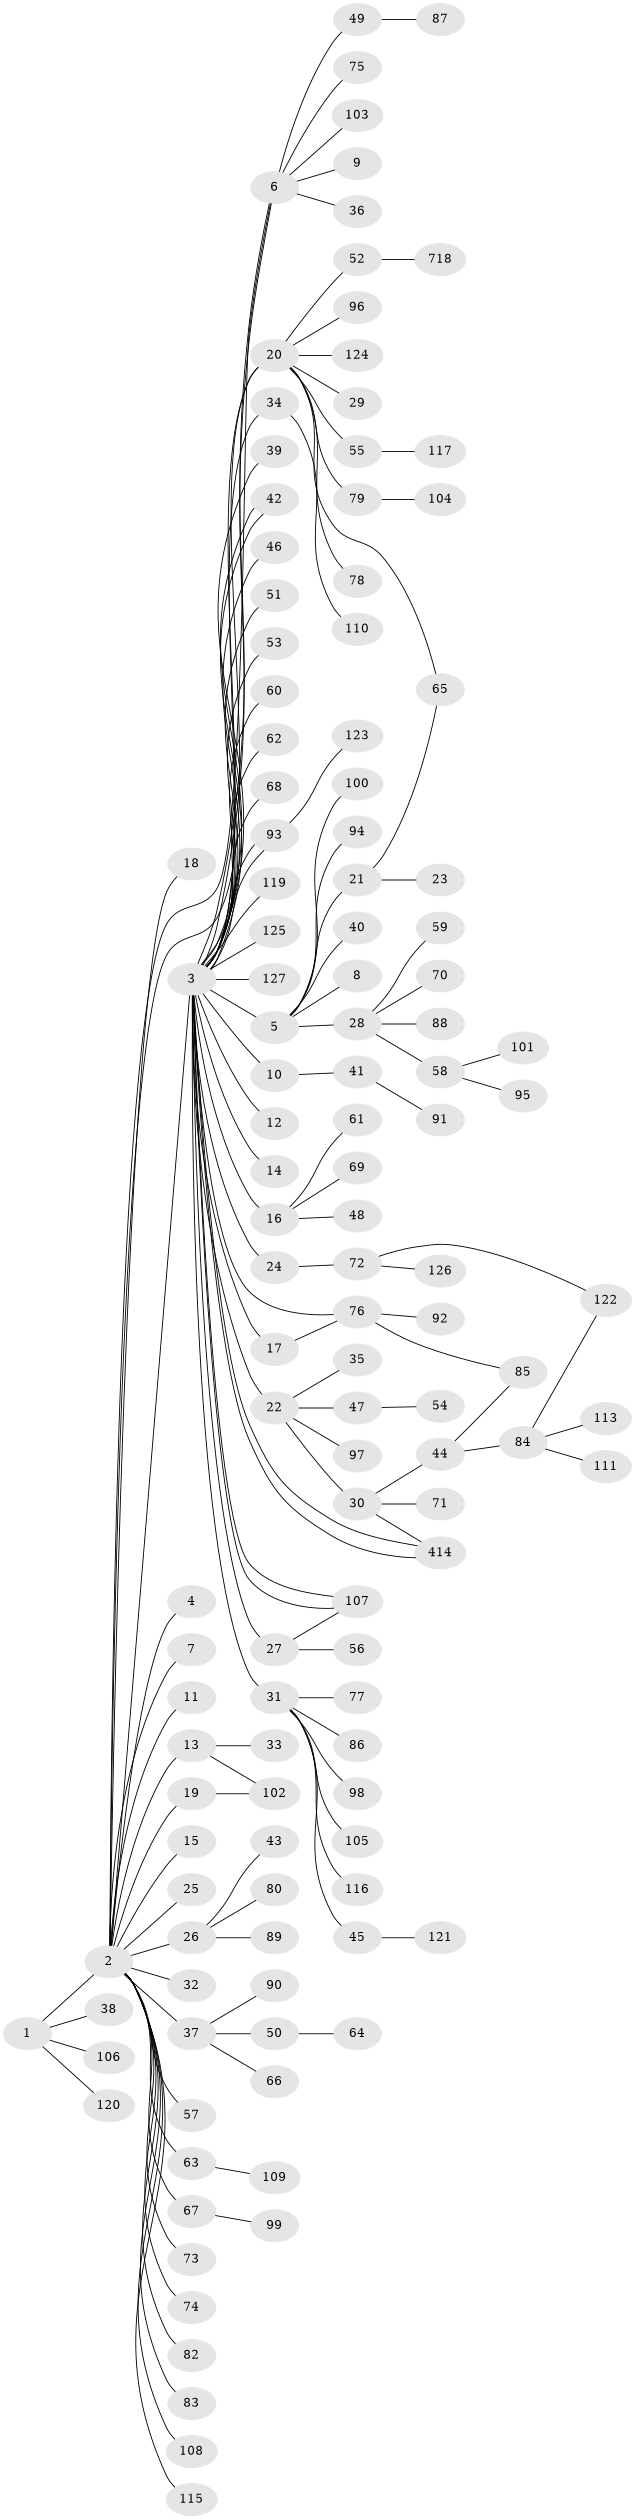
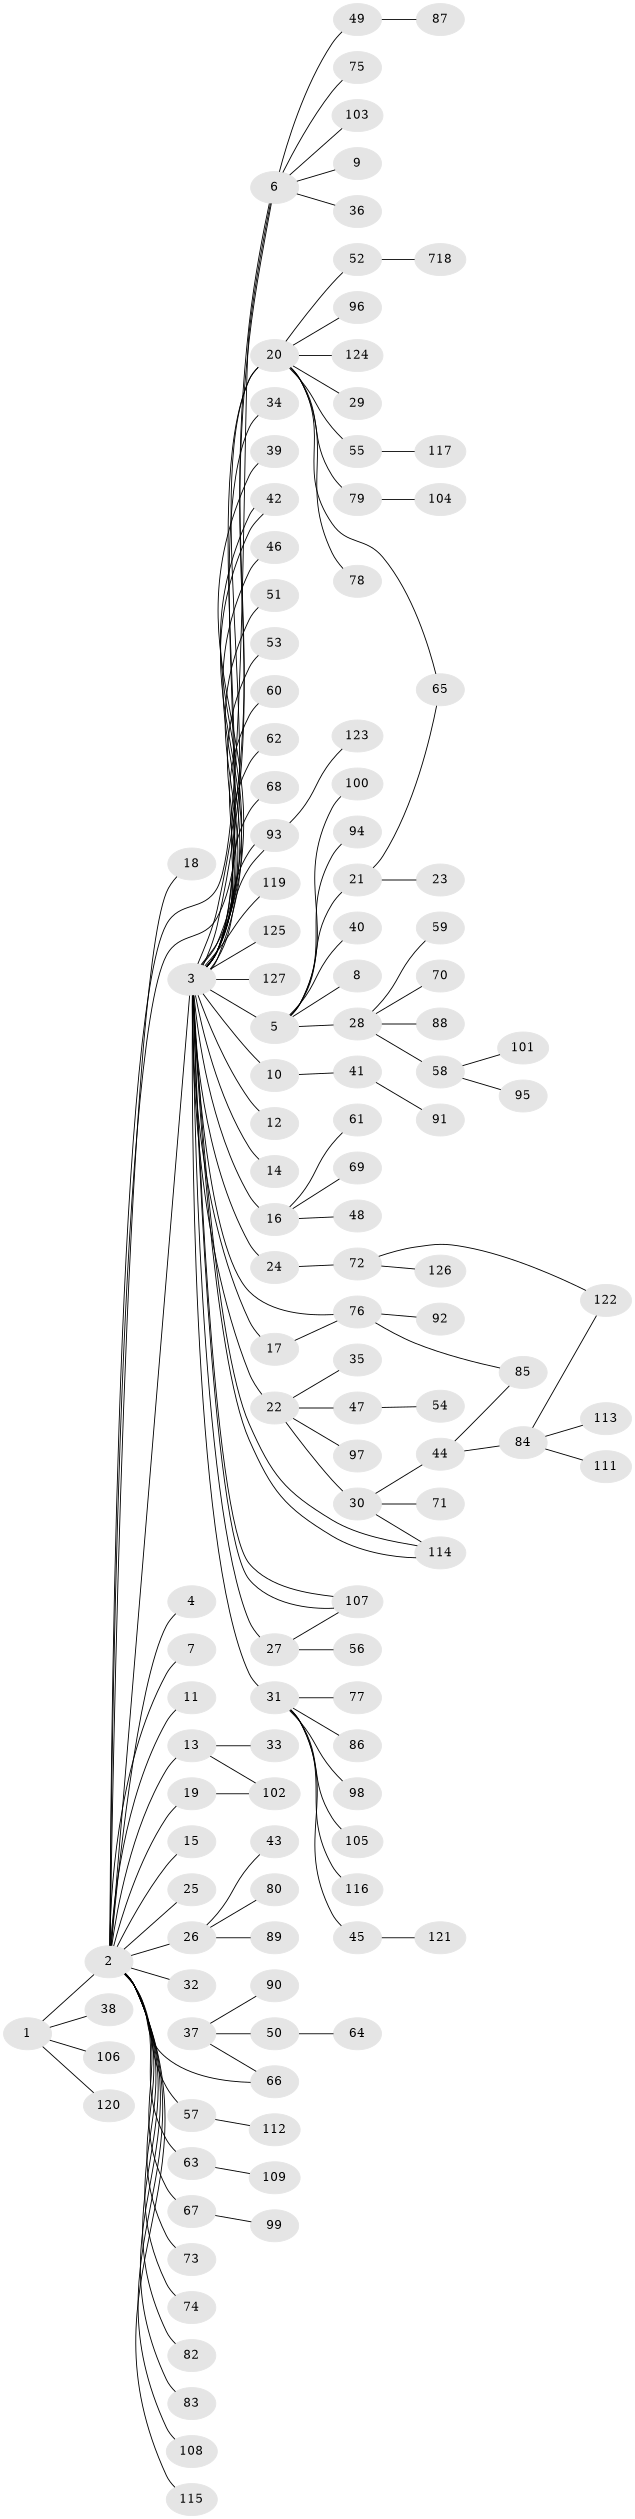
node "110": removed
node "414": label "414" -> "114"
edge "2" -- "37": now "2" -- "66"
node "112": added
